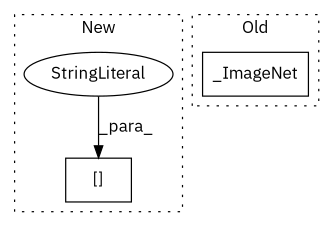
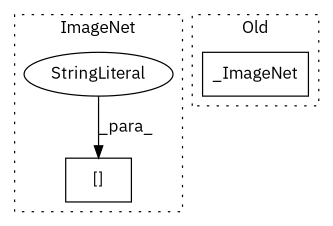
cluster "New": label "New" -> "ImageNet"
